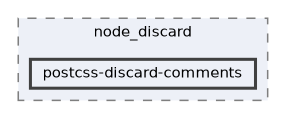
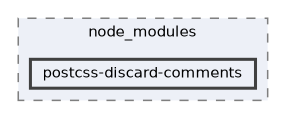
cluster "node_discard": label "node_discard" -> "node_modules"
